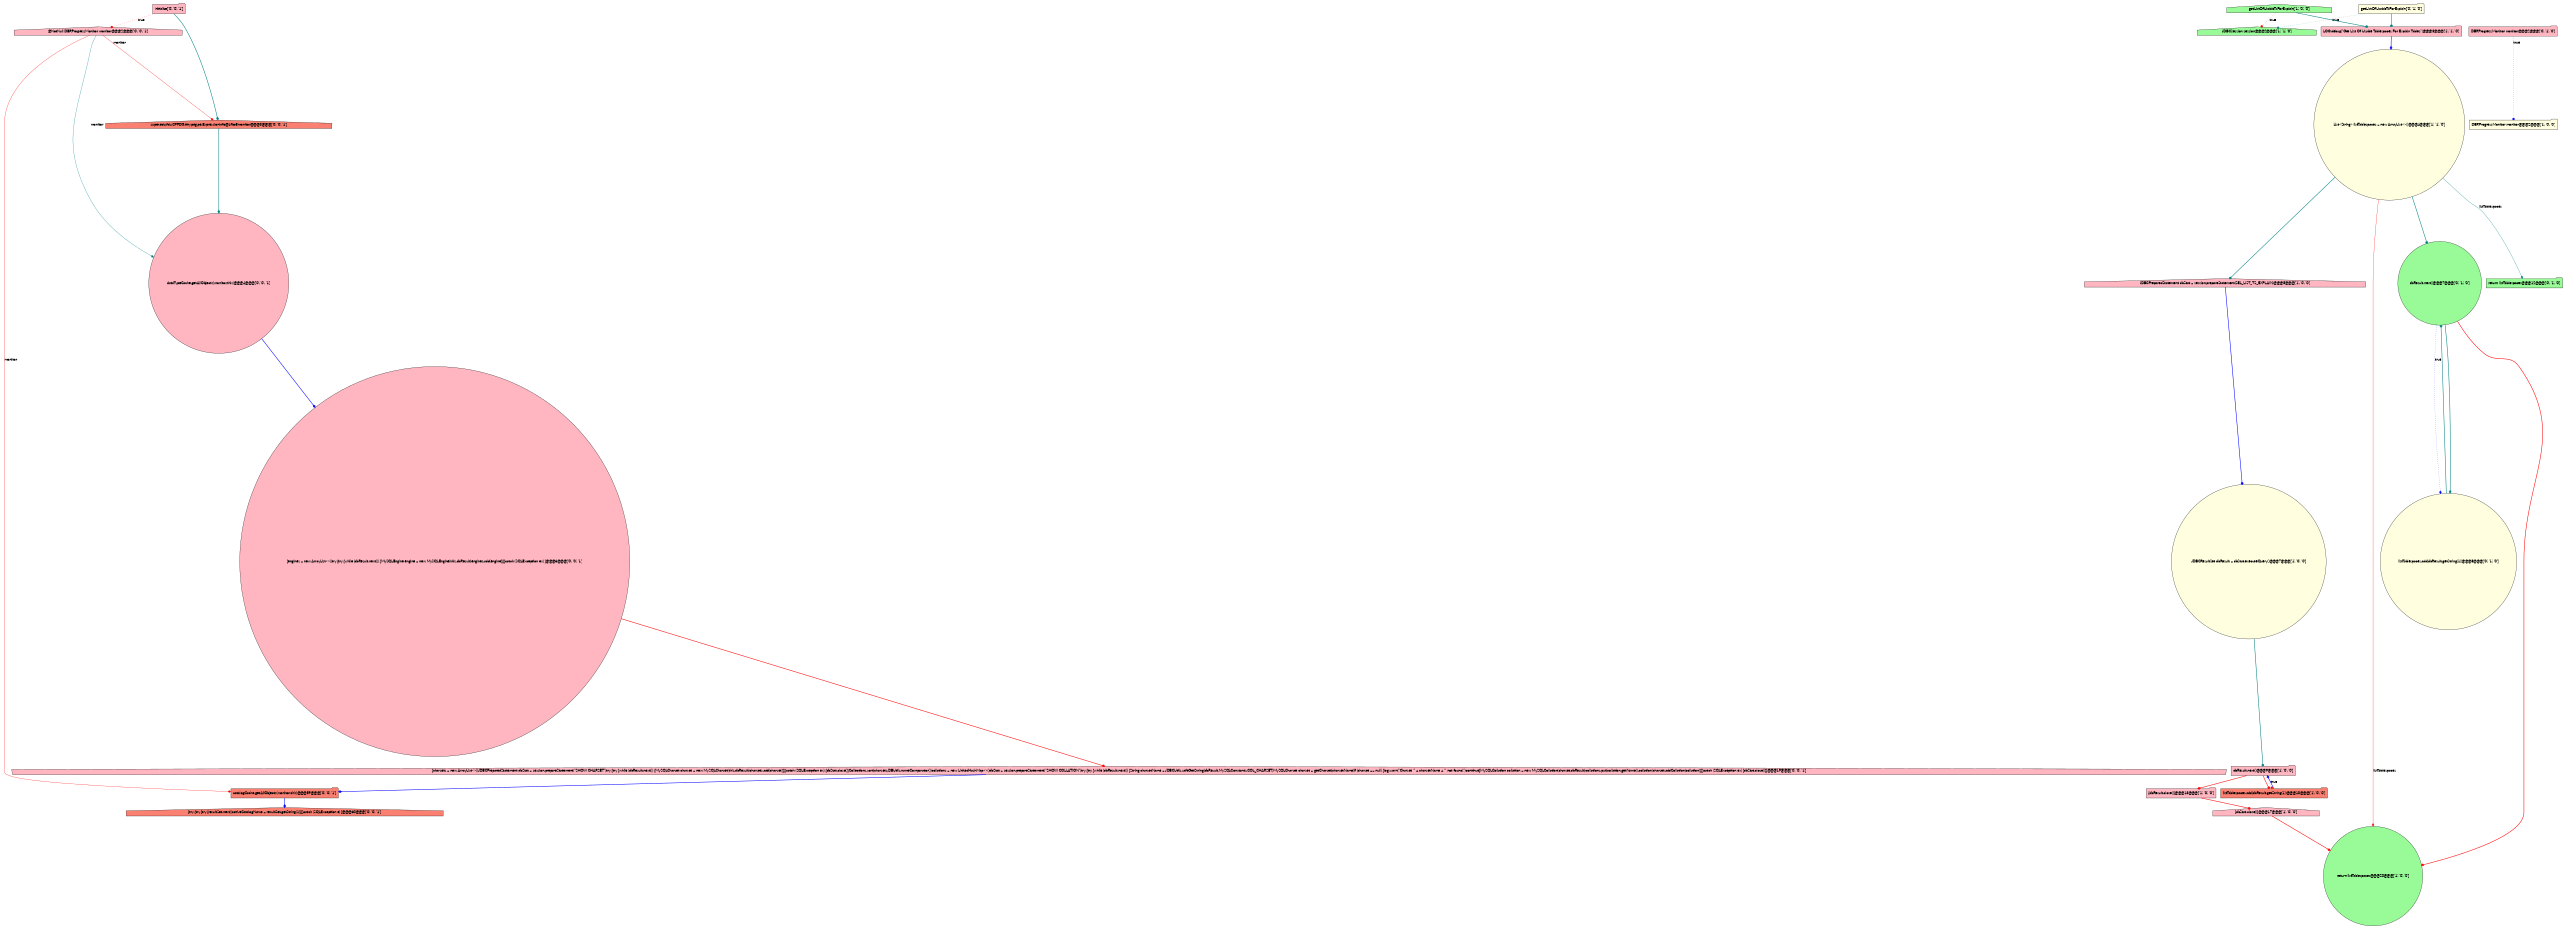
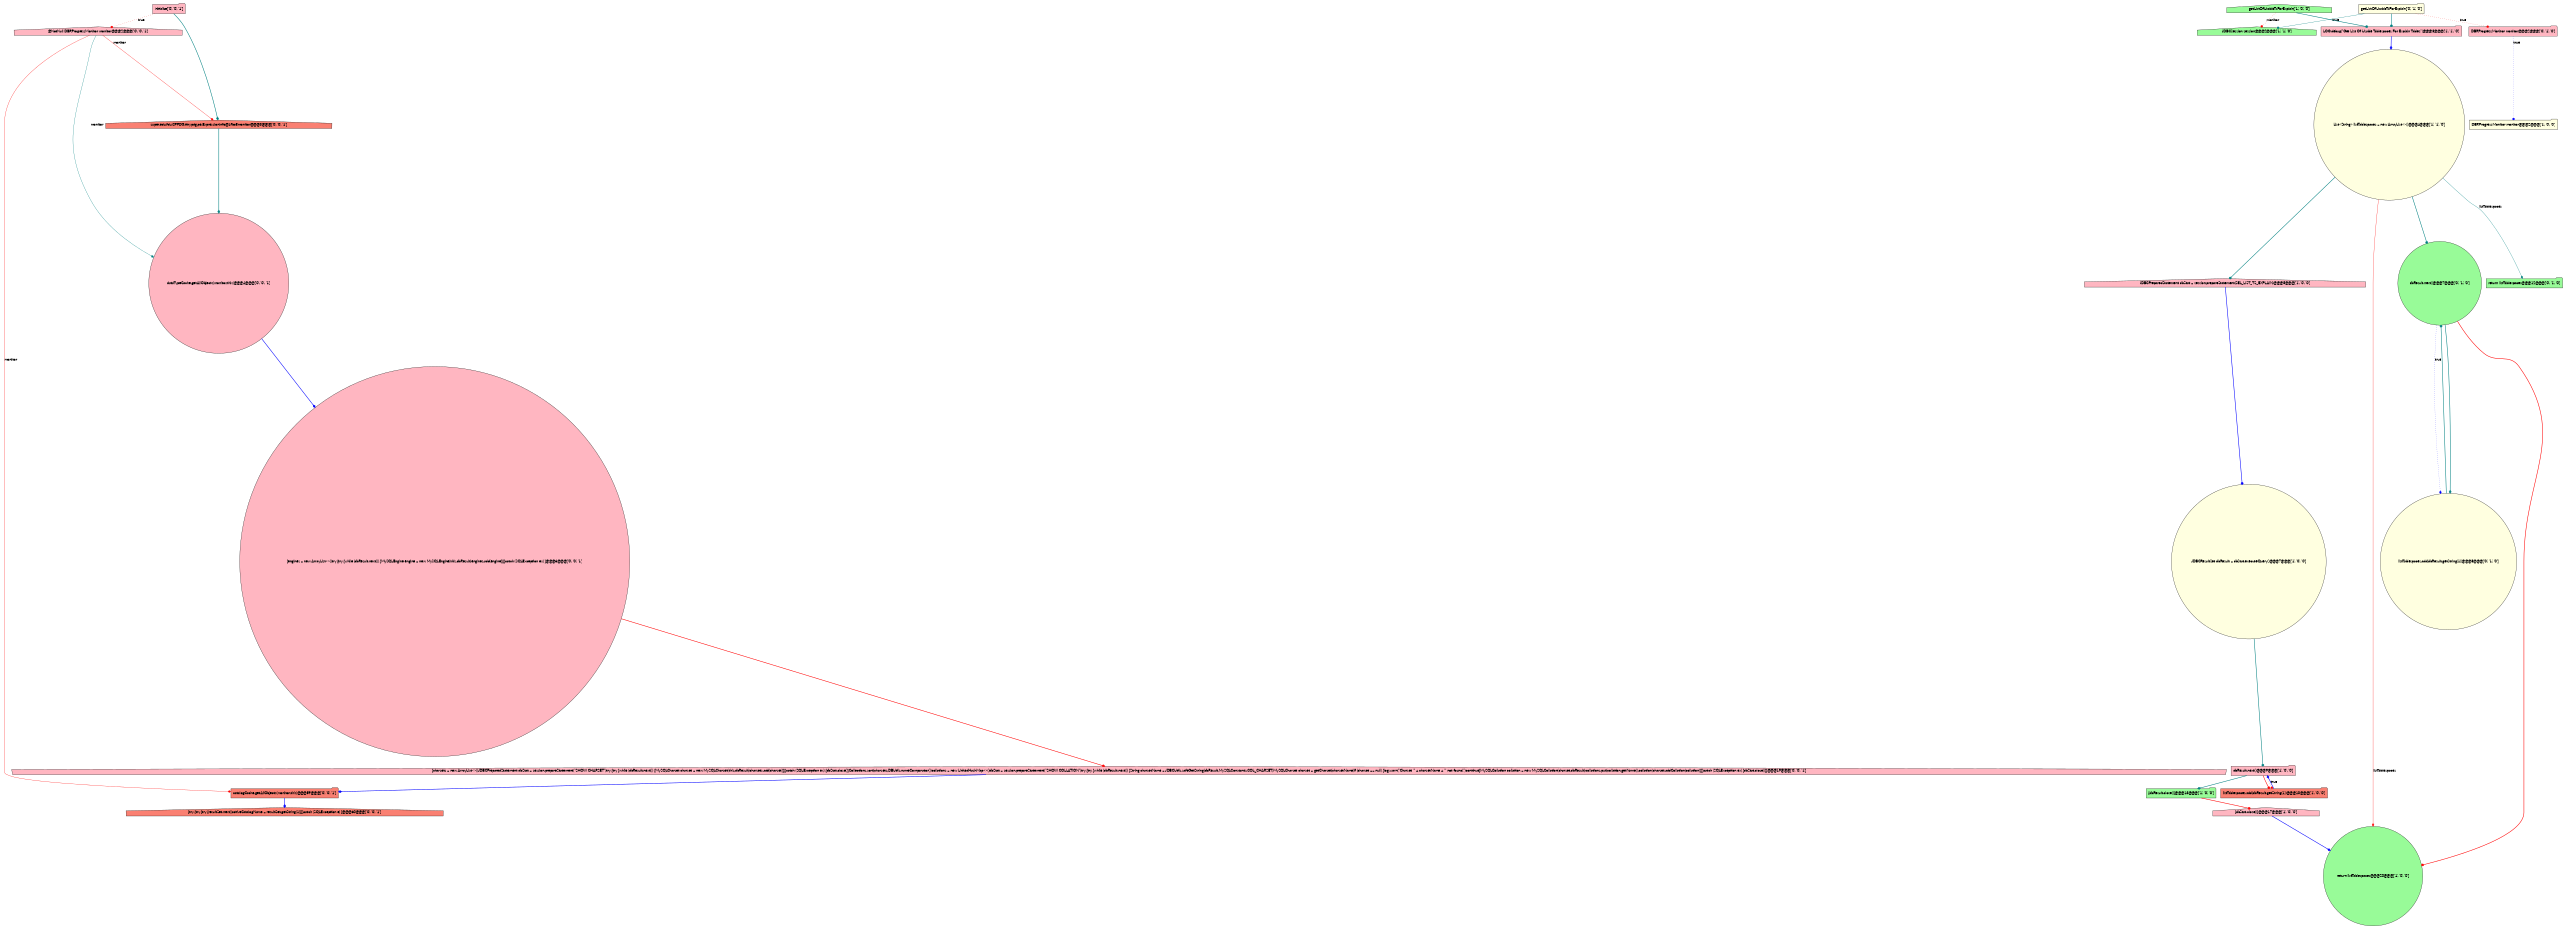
edge "getListOfUsableTsForExplain['1', '0', '0']" -> "JDBCSession session@@@2@@@['1', '1', '0']": label "true" -> "monitor"
edge "getListOfUsableTsForExplain['0', '1', '0']" -> "DBRProgressMonitor monitor@@@2@@@['0', '1', '0']": added, label "true"
edge "getListOfUsableTsForExplain['0', '1', '0']" -> "JDBCSession session@@@2@@@['1', '1', '0']": style dotted -> solid
edge "dbResult.next()@@@9@@@['1', '0', '0']" -> "{dbResult.close()}@@@13@@@['1', '0', '0']": color red -> teal
node "{dbResult.close()}@@@13@@@['1', '0', '0']": fillcolor lightpink -> palegreen
edge "{dbStat.close()}@@@17@@@['1', '0', '0']" -> "return listTablespaces@@@20@@@['1', '0', '0']": color red -> blue
